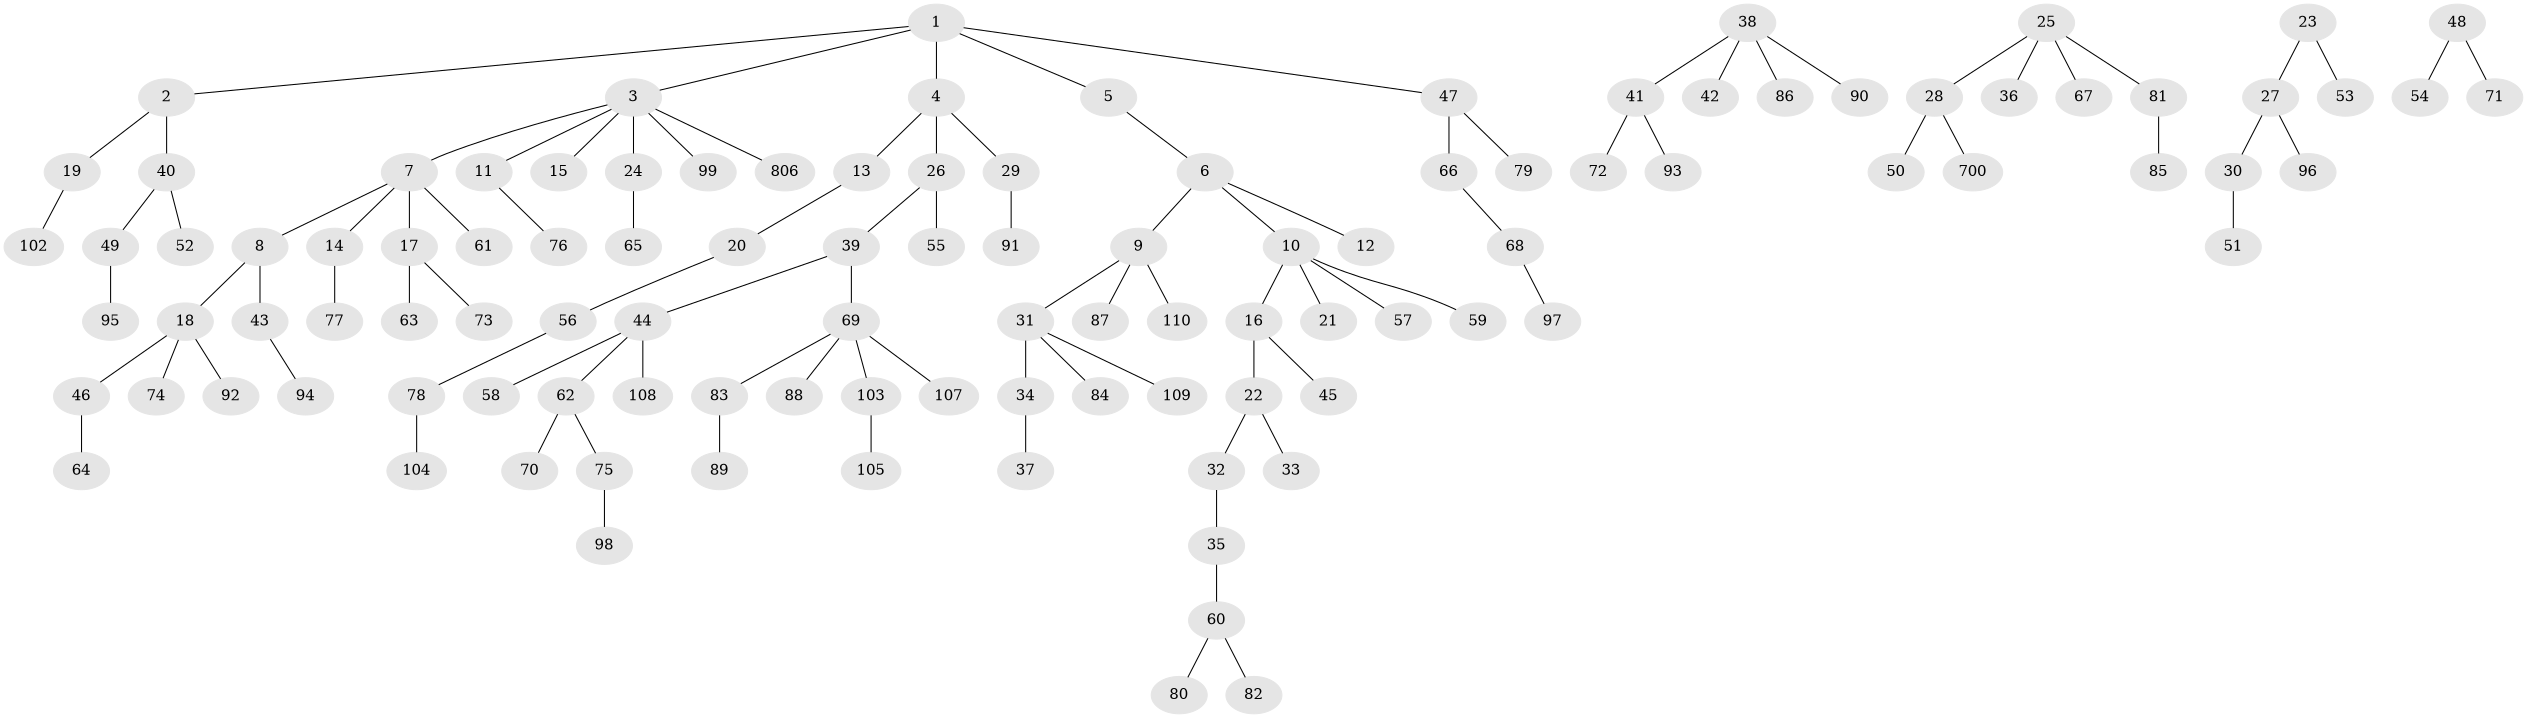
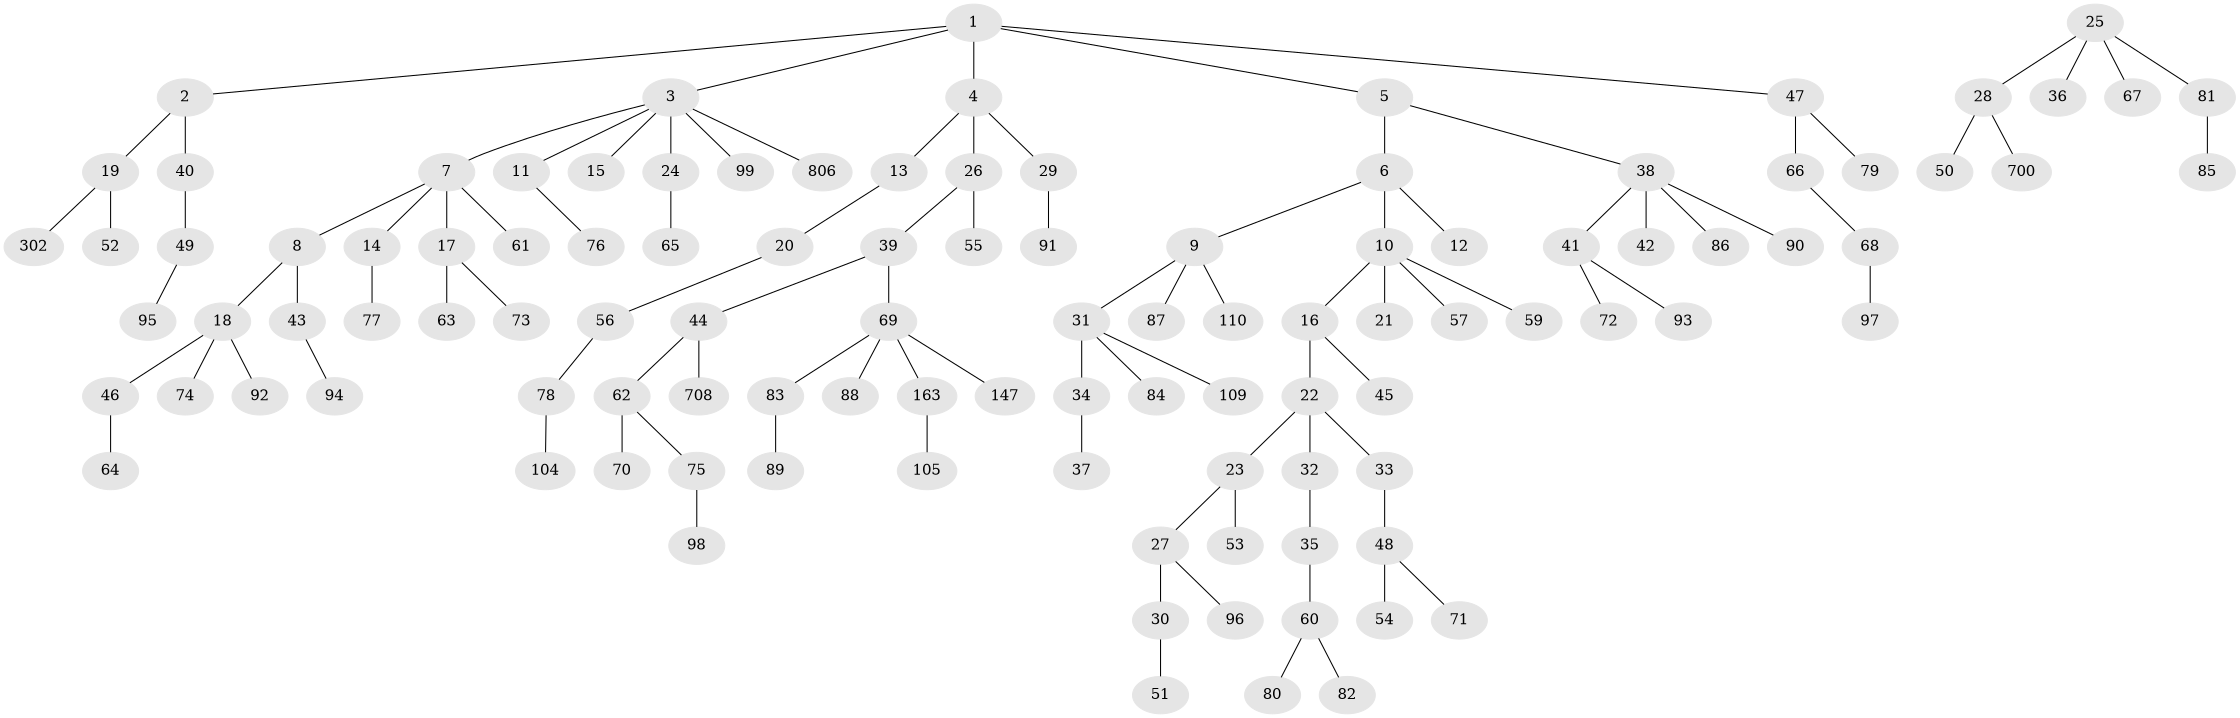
edge "5" -- "38": added
edge "40" -- "52": now "19" -- "52"
node "102": label "102" -> "302"
node "58": removed
node "108": label "108" -> "708"
node "103": label "103" -> "163"
node "107": label "107" -> "147"
edge "22" -- "23": added
edge "33" -- "48": added
